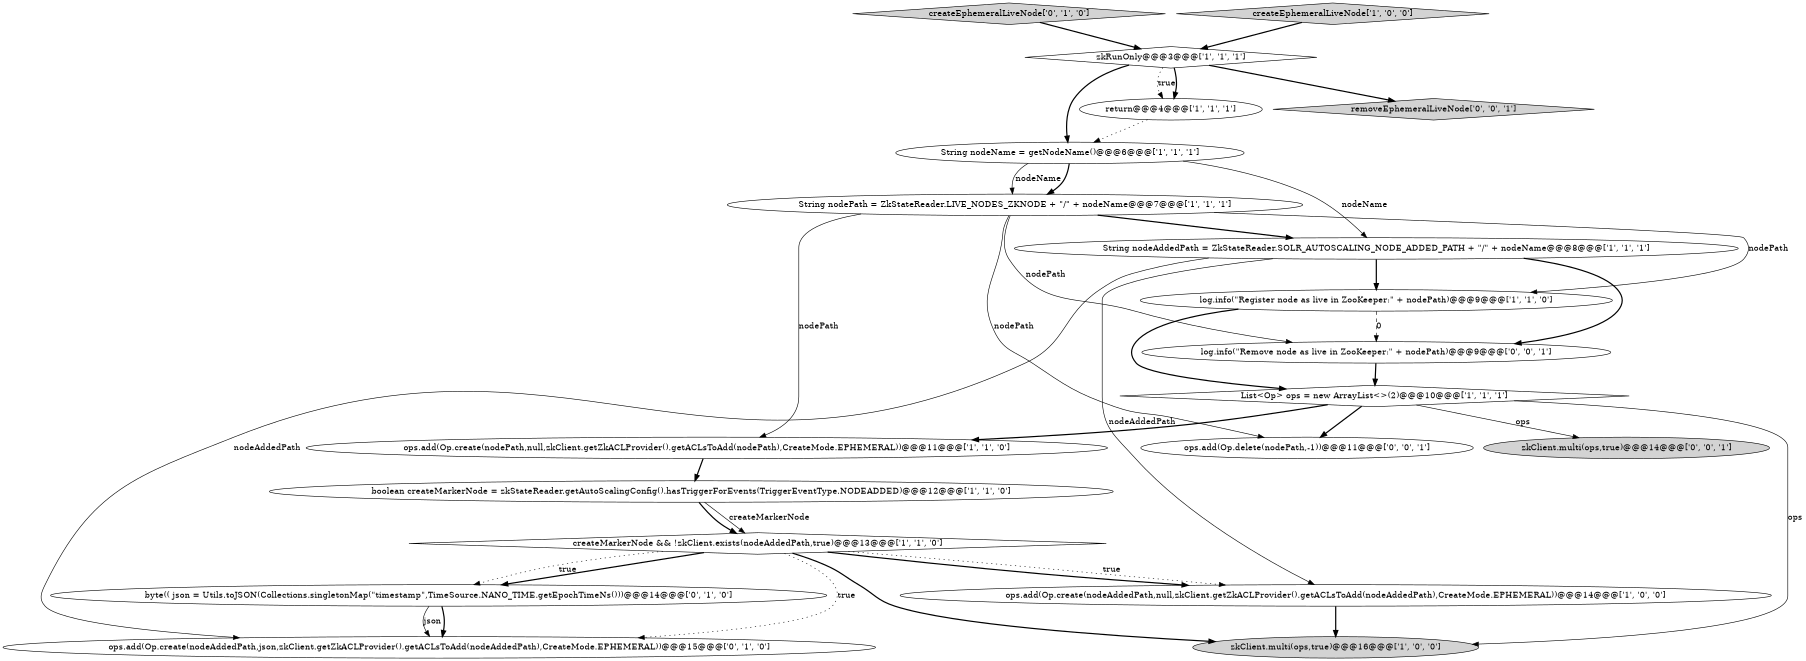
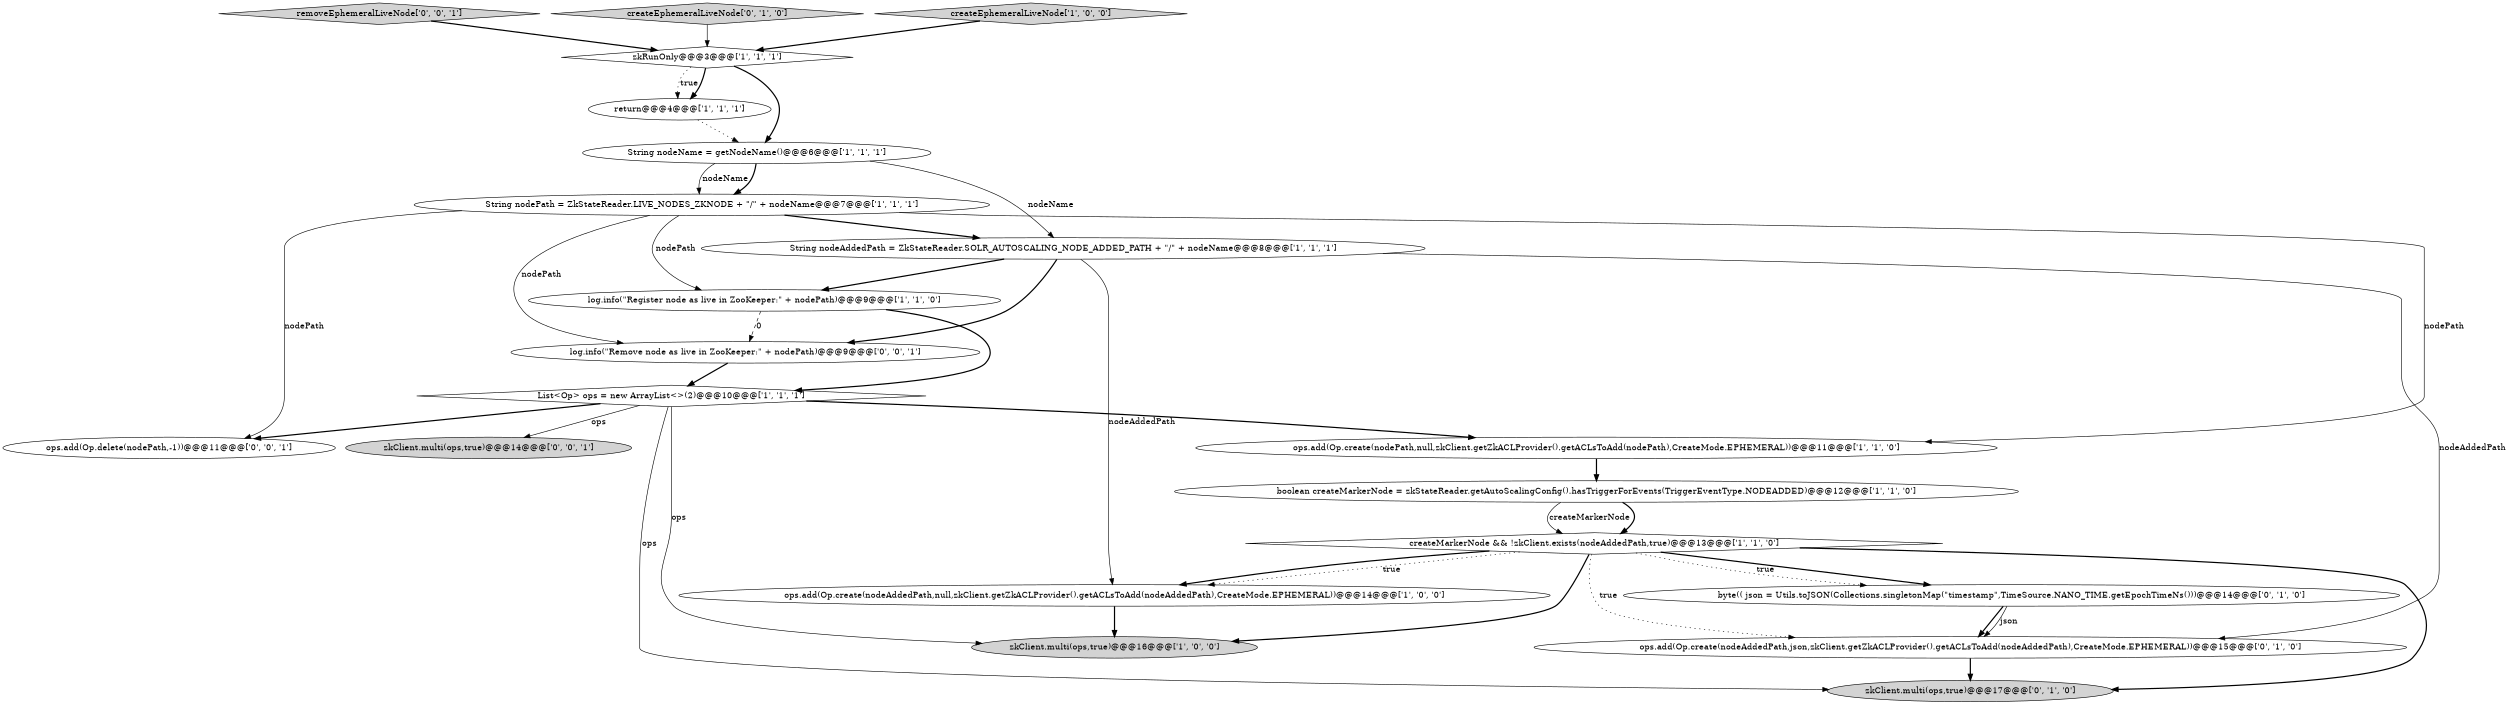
edge "createEphemeralLiveNode['0', '1', '0']" -> "zkRunOnly@@@3@@@['1', '1', '1']": style bold -> solid
edge "zkRunOnly@@@3@@@['1', '1', '1']" -> "removeEphemeralLiveNode['0', '0', '1']": reversed
node "zkClient.multi(ops,true)@@@17@@@['0', '1', '0']": added
